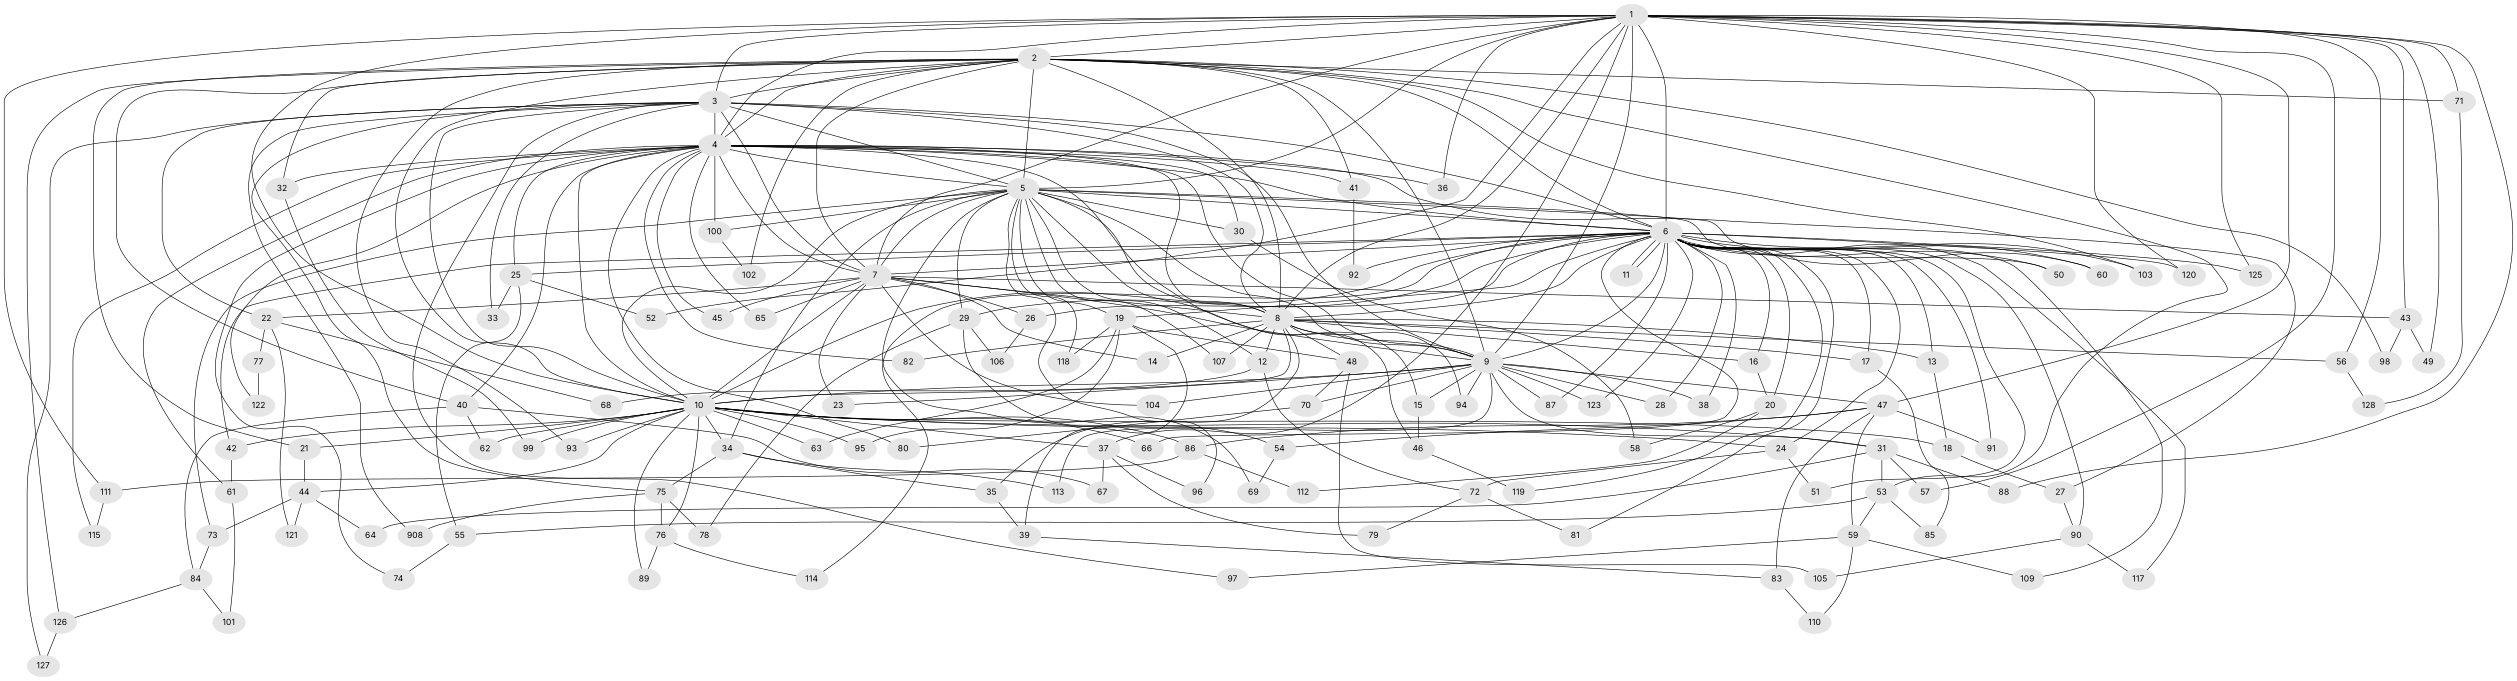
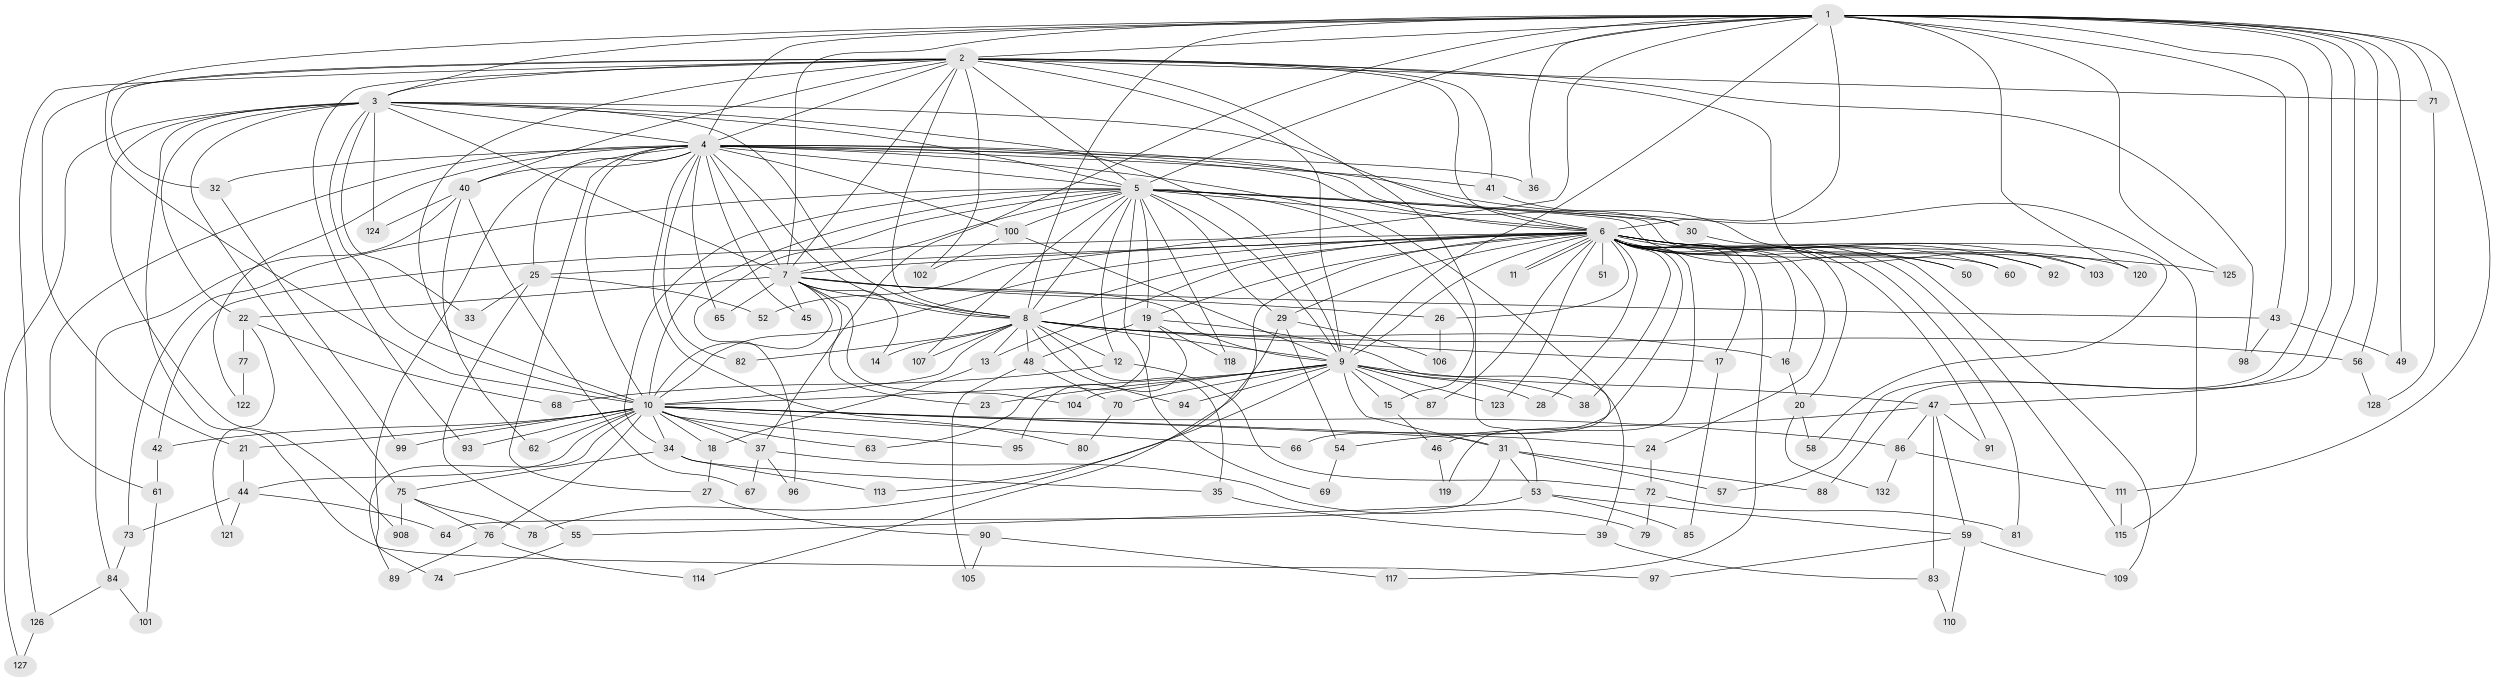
edge "4" -- "9": now "100" -- "9"
node "124": added
edge "6" -- "90": now "6" -- "115"
edge "24" -- "51": removed
node "112": label "112" -> "132"
